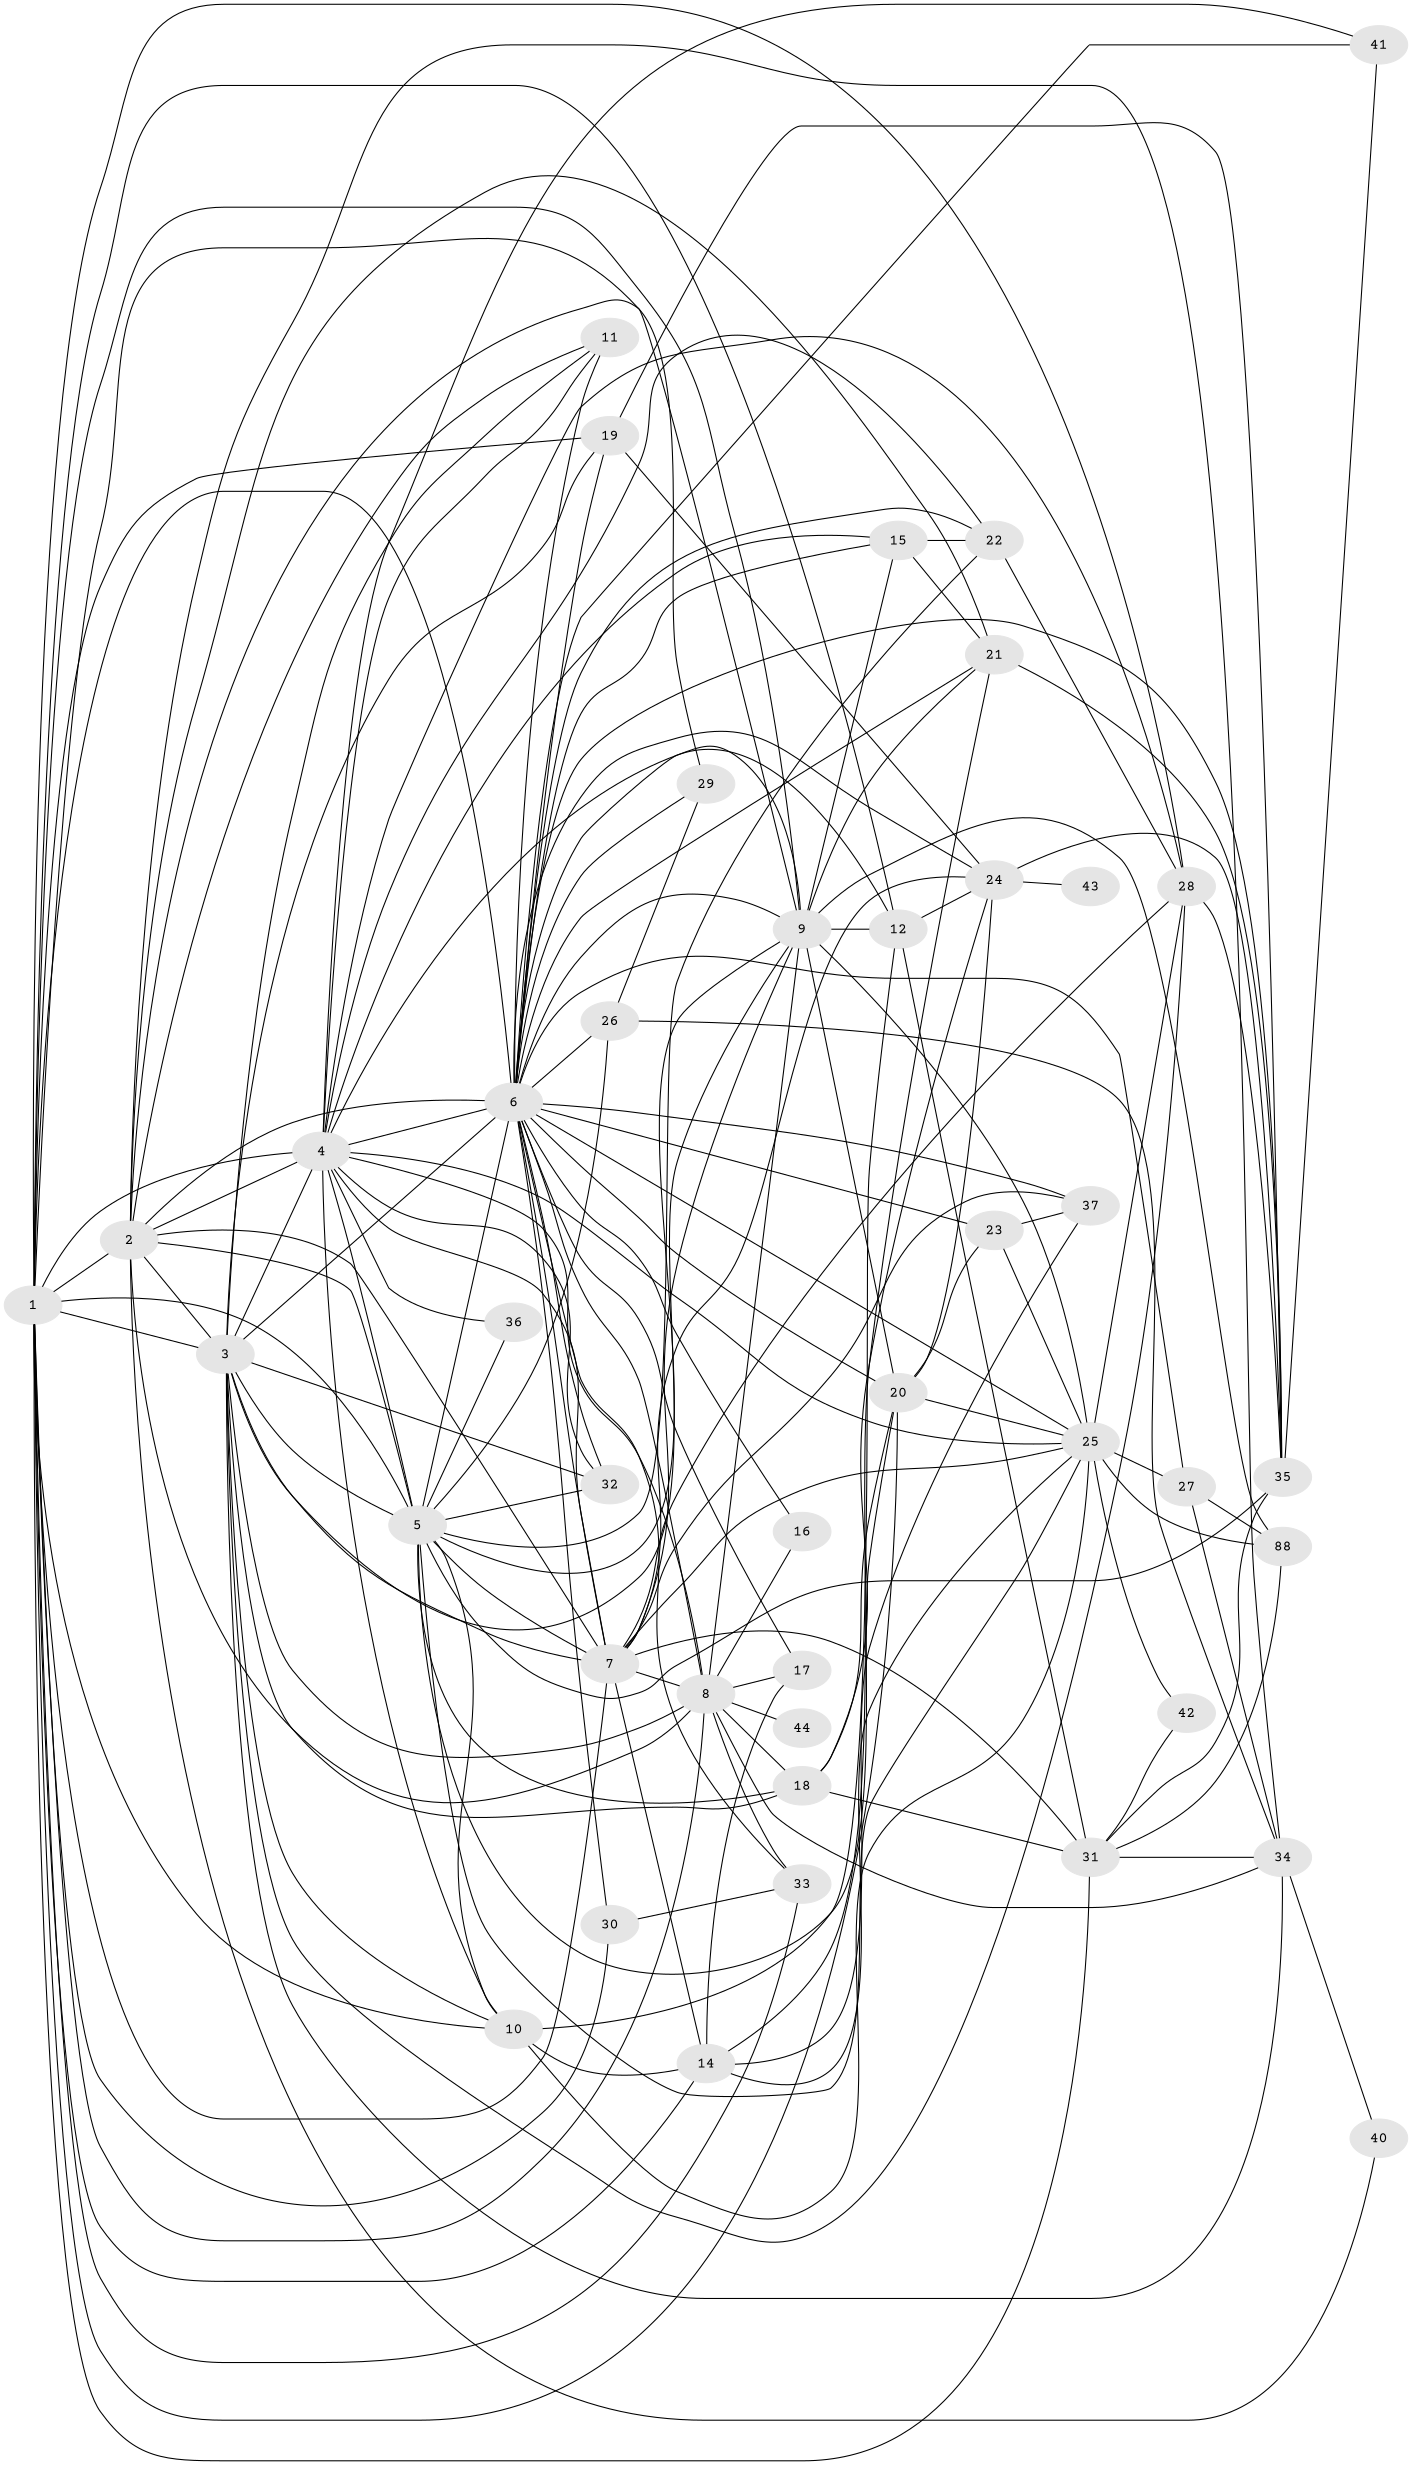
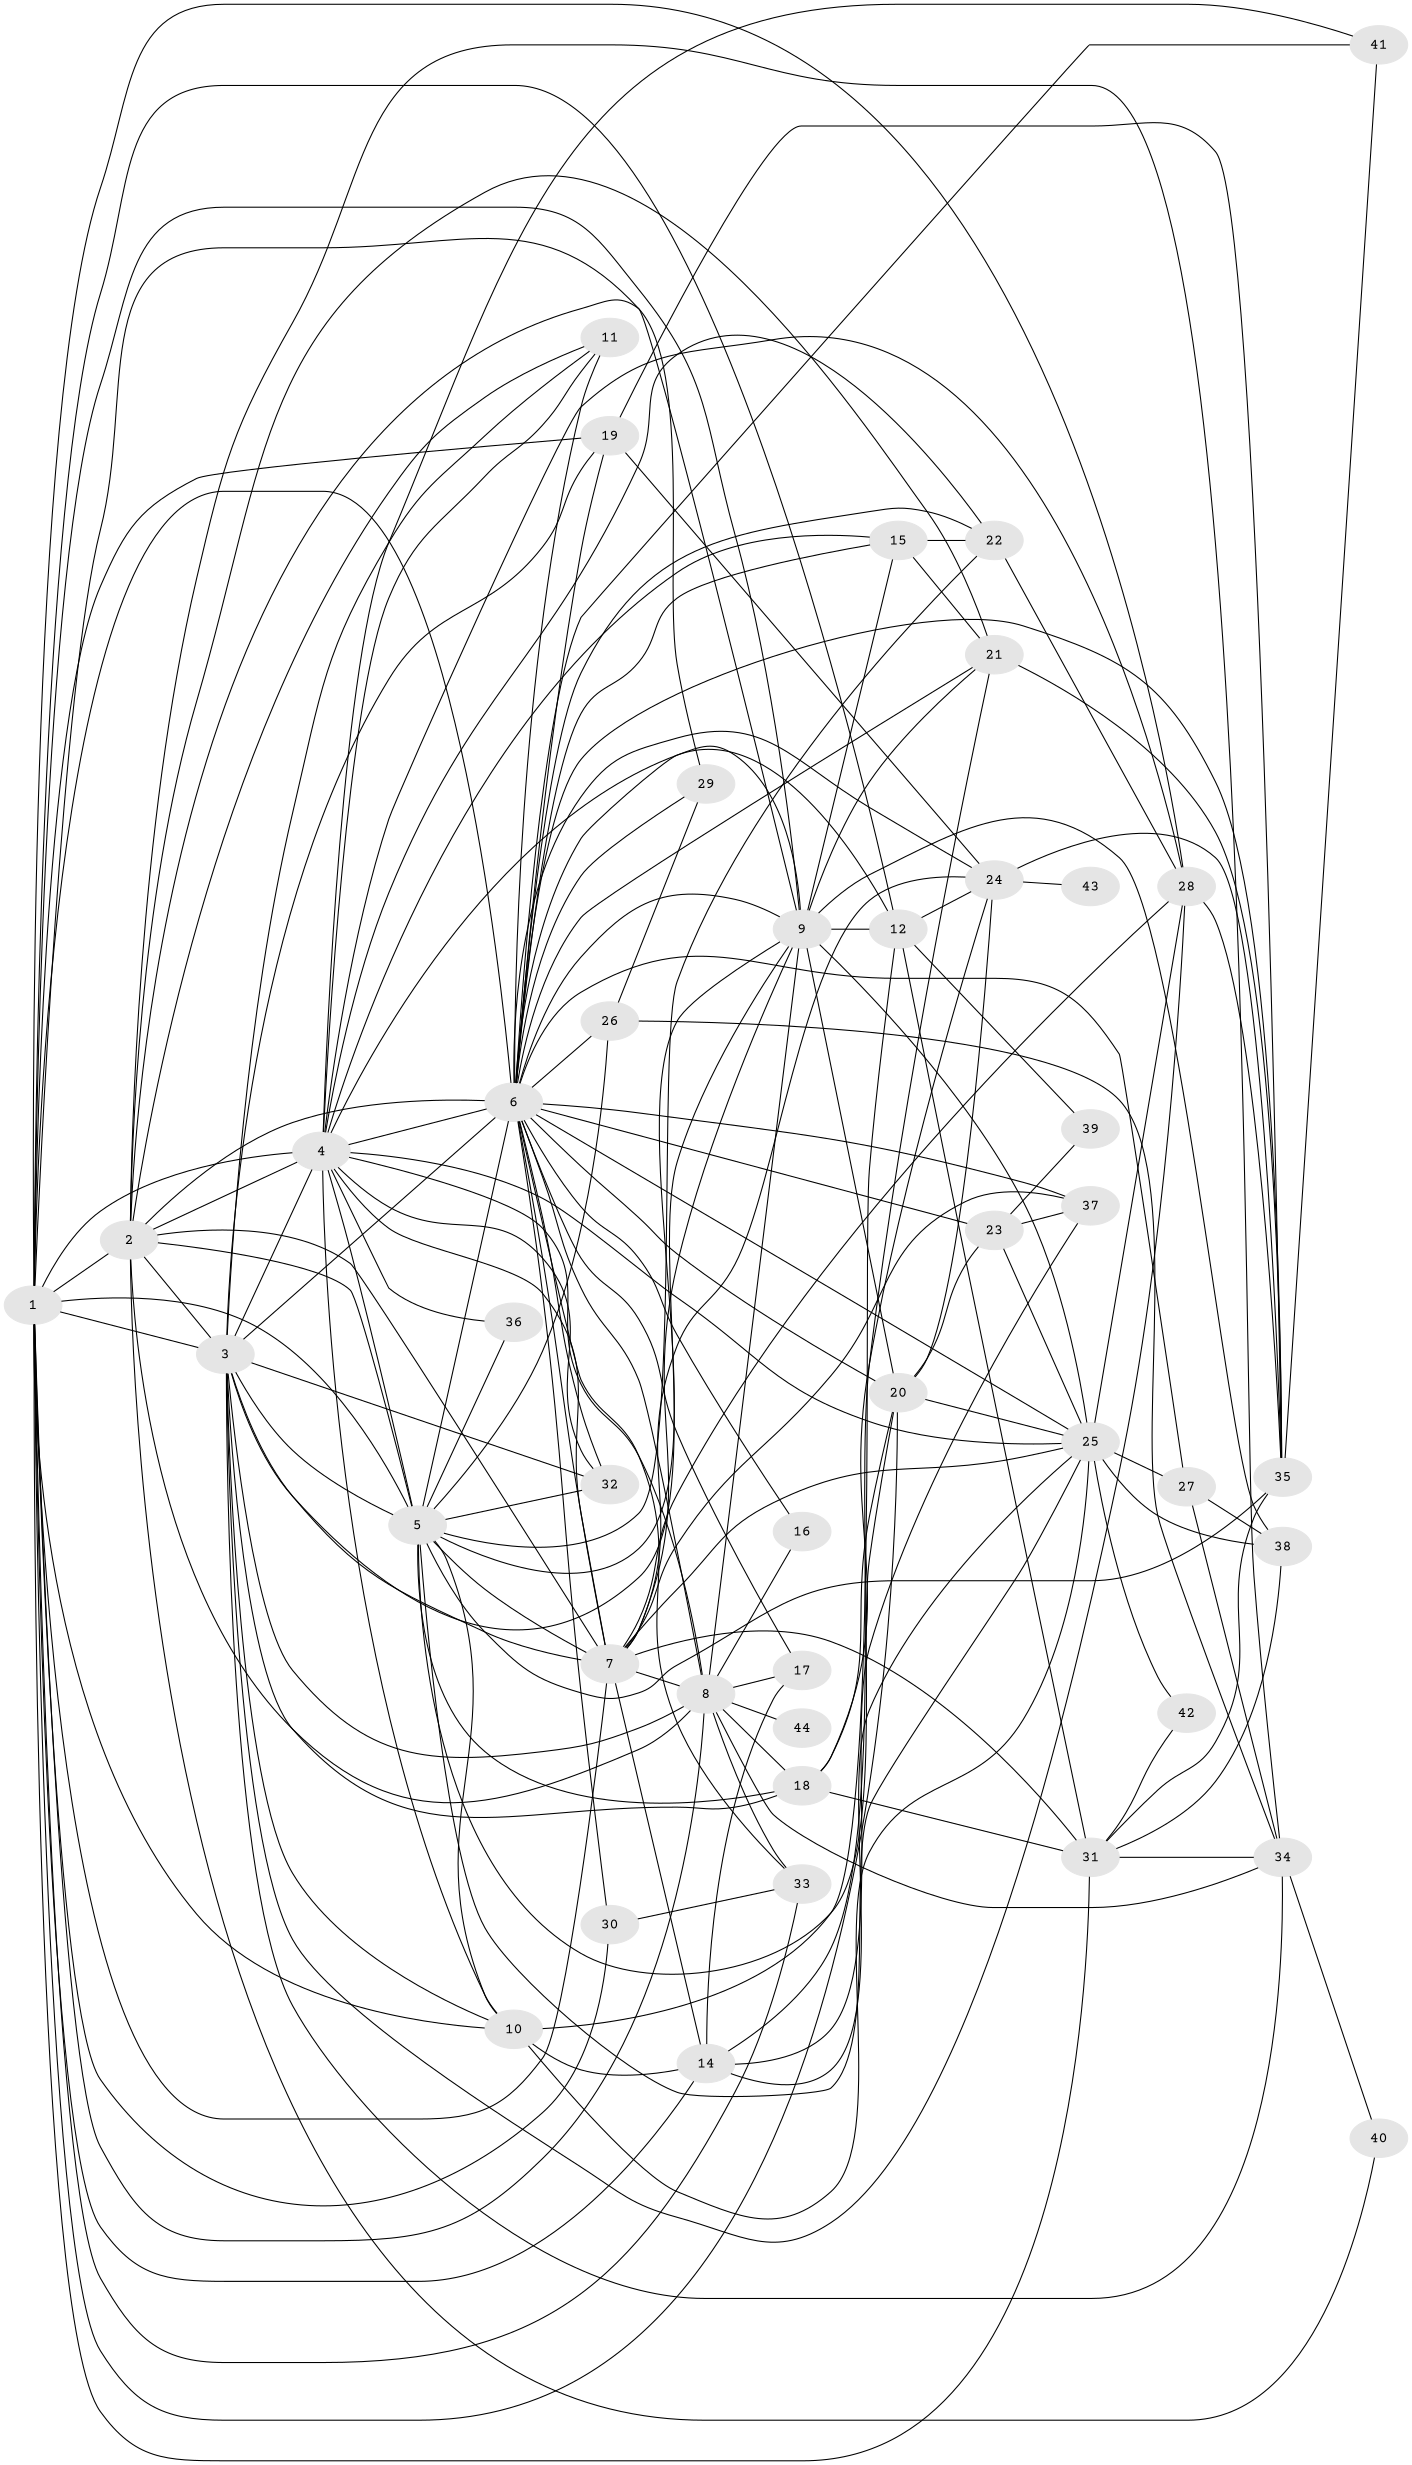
node "39": added
node "88": label "88" -> "38"
